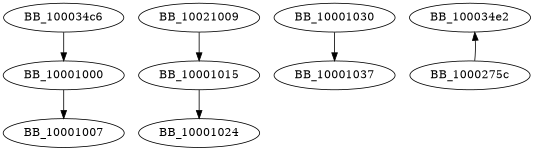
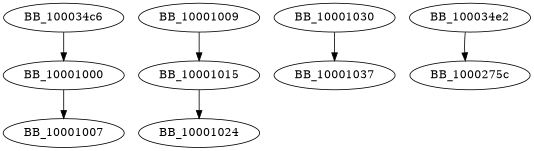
node "BB_10021009": label "BB_10021009" -> "BB_10001009"
edge "BB_1000275c" -> "BB_100034e2": reversed
